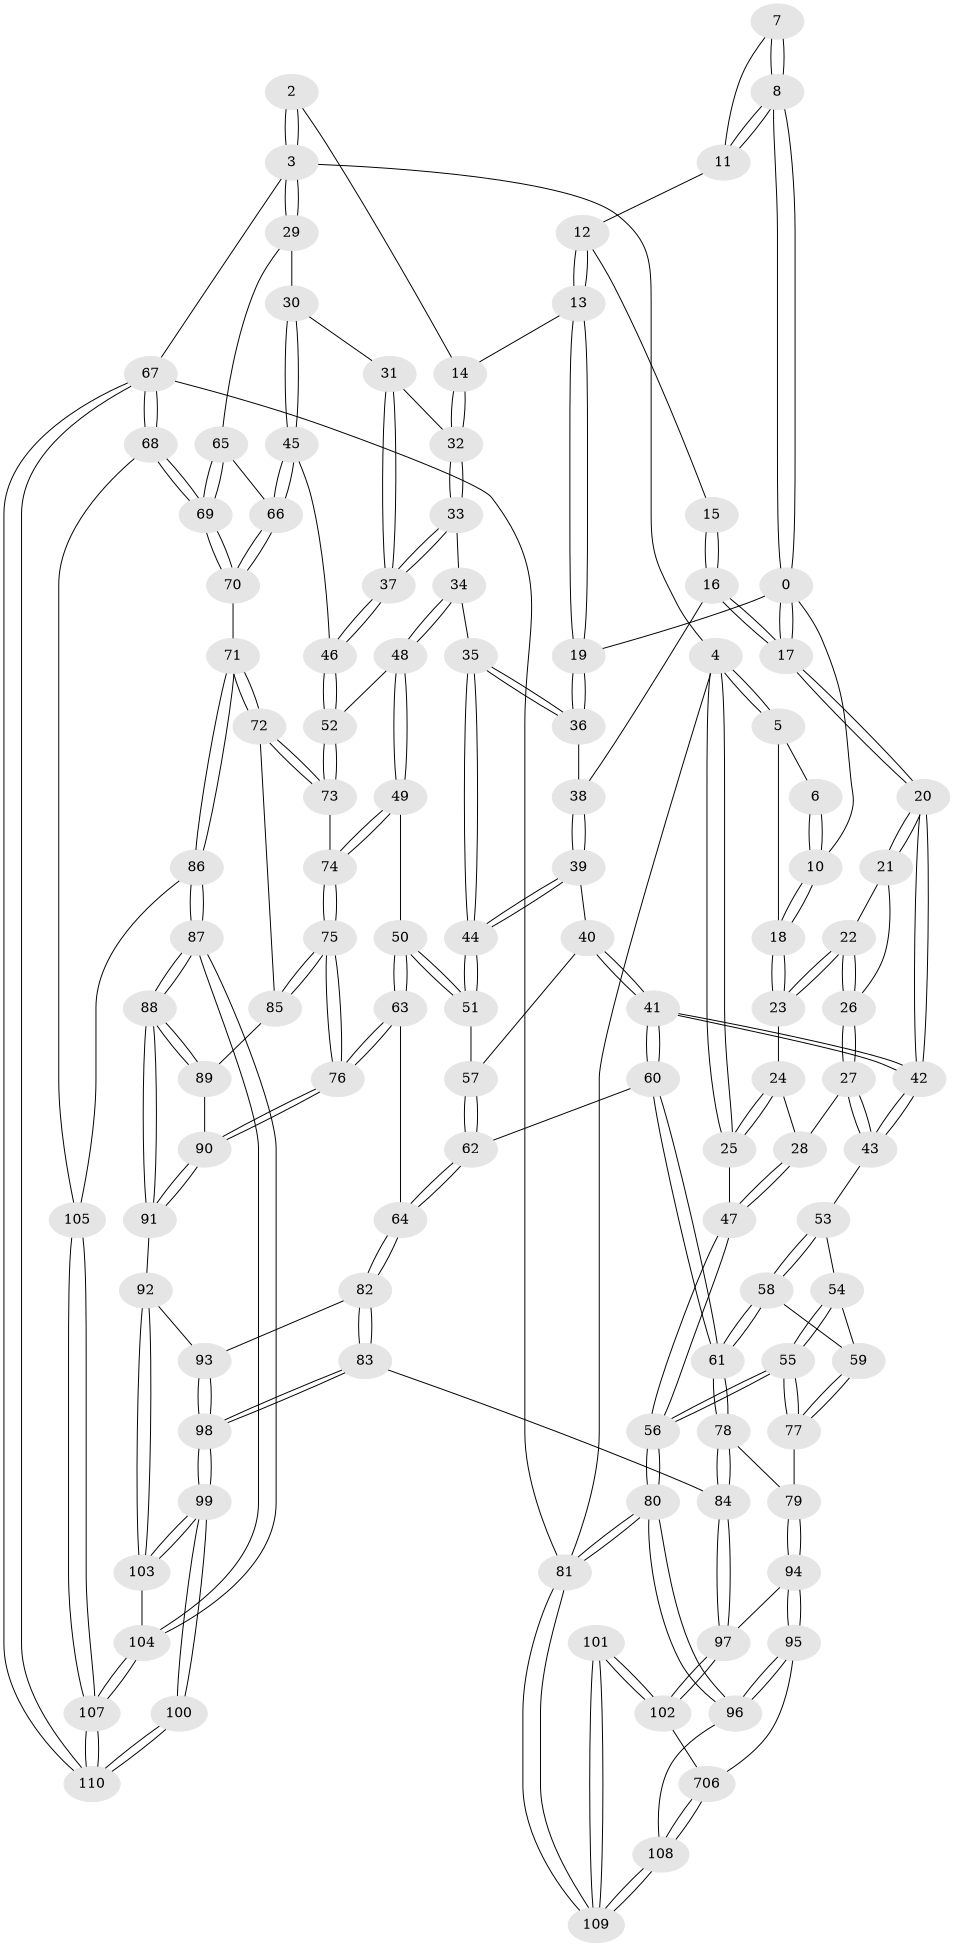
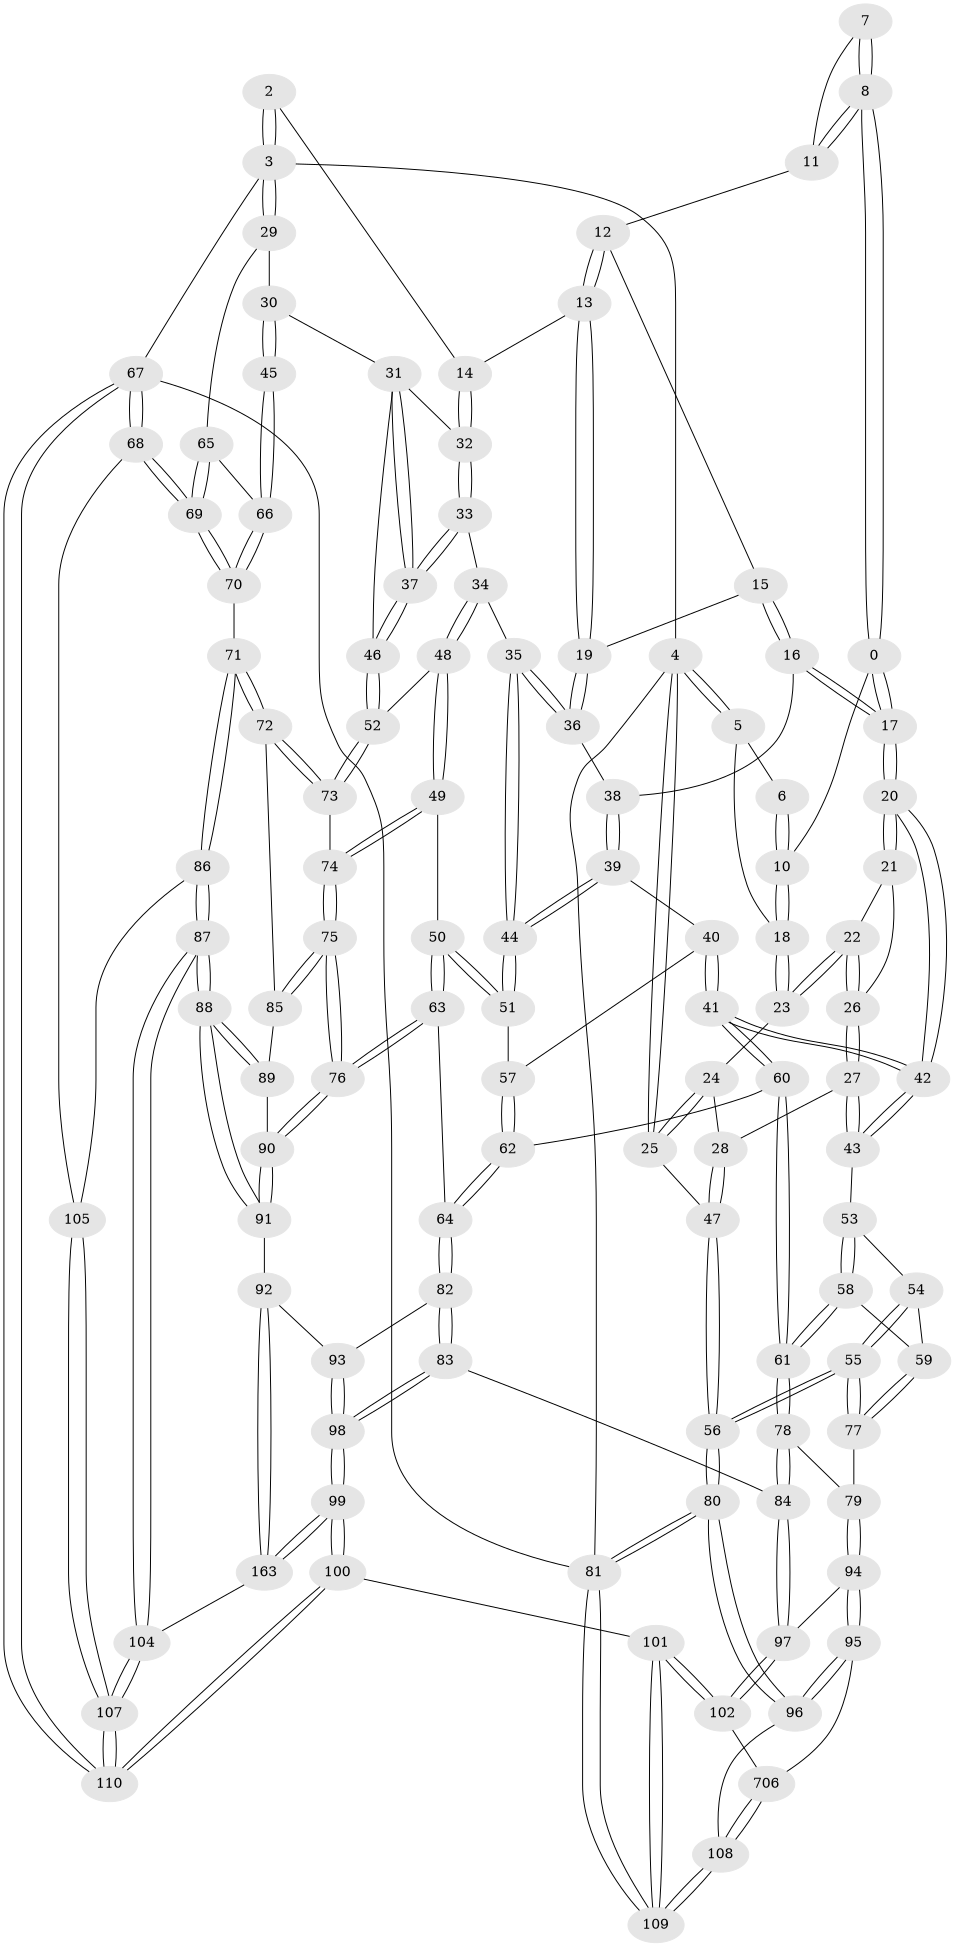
edge "45" -- "46": now "31" -- "46"
edge "0" -- "19": now "15" -- "19"
node "103": label "103" -> "163"
edge "100" -- "101": added
